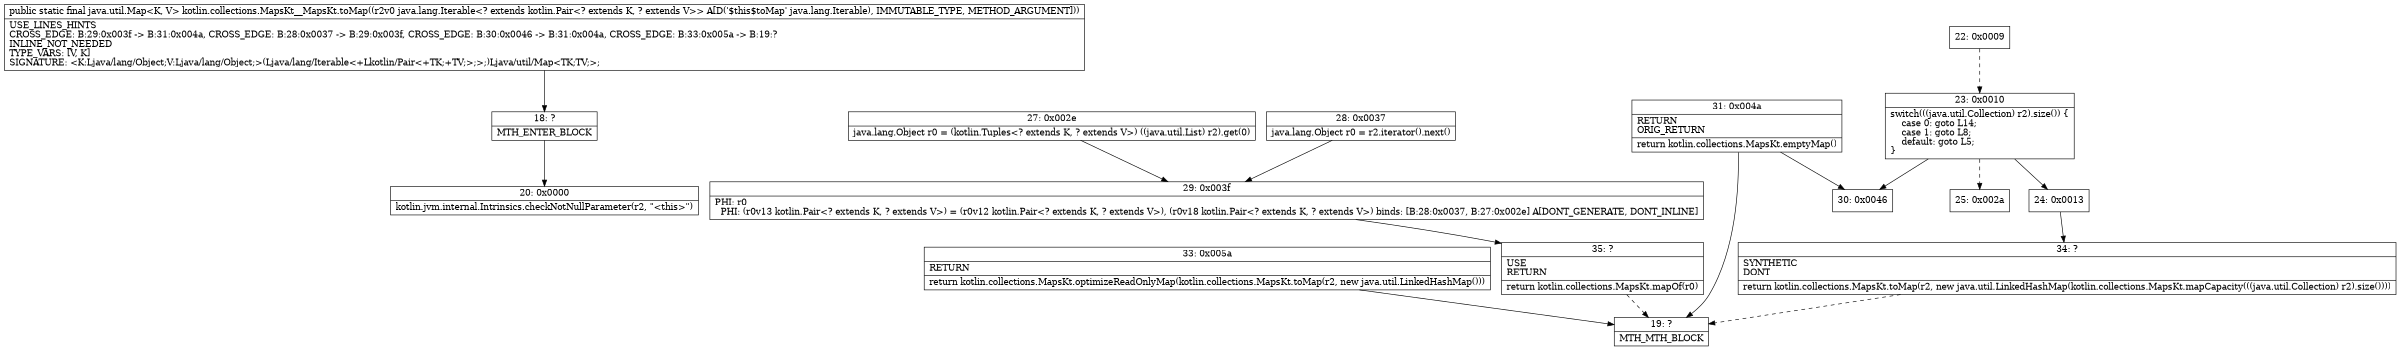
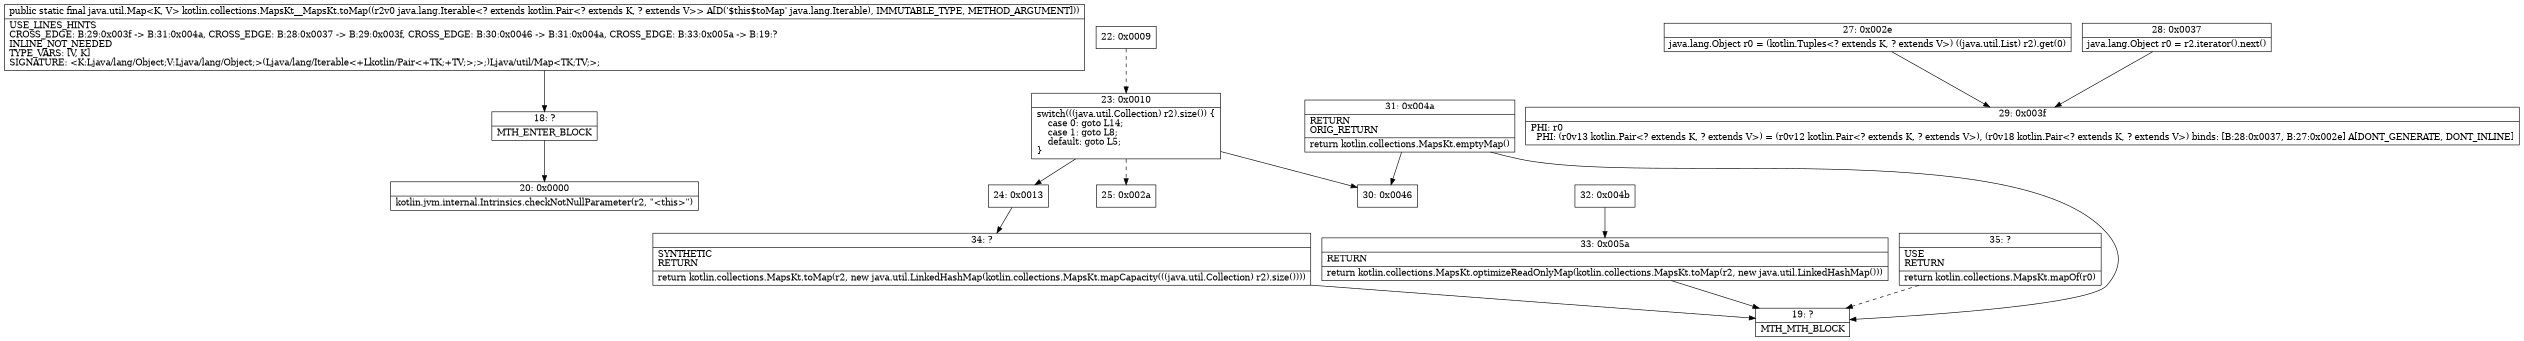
node "32: 0x004b": added
edge "29: 0x003f" -> "35: ?": removed
node "34: ?": text "DONT" -> "RETURN"
edge "34: ?" -> "19: ?": style dashed -> solid
